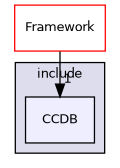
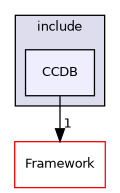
edge "Framework" -> "CCDB": reversed
